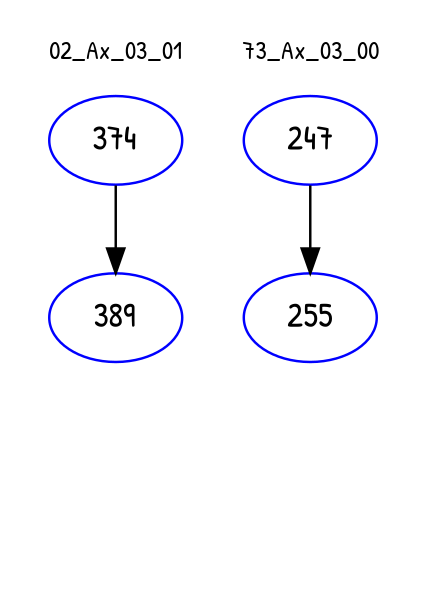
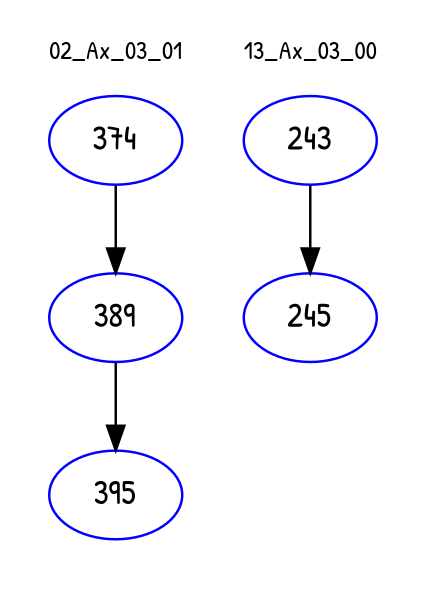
cluster "73_Ax_03_00": label "73_Ax_03_00" -> "13_Ax_03_00"
node "247": label "247" -> "243"
node "255": label "255" -> "245"
node "395": added
